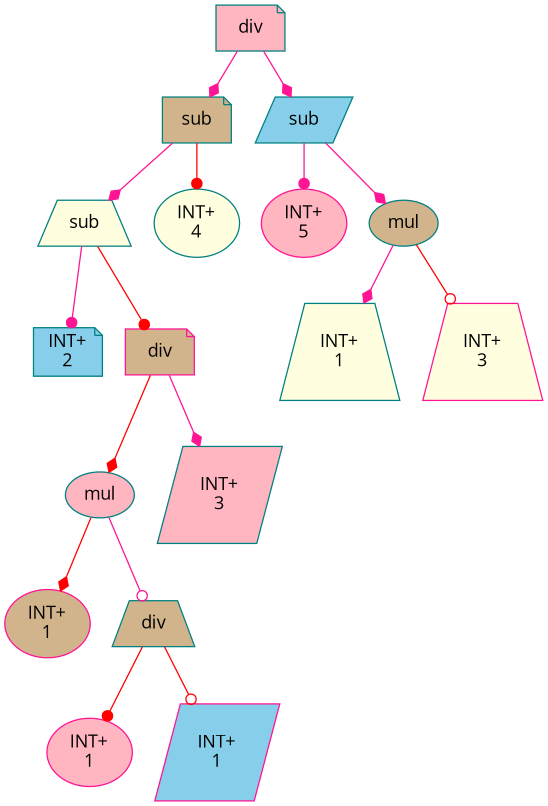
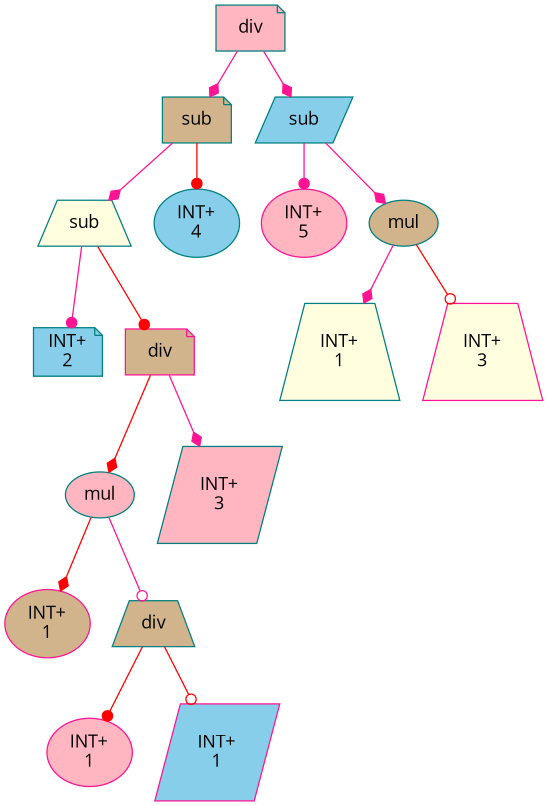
node "INT+ 4": fillcolor lightyellow -> skyblue
